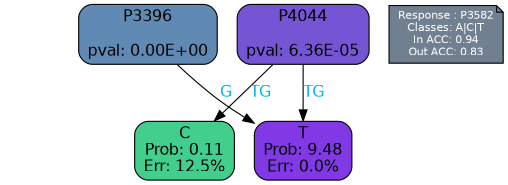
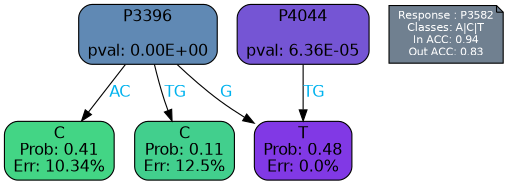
edge "P4044 pval: 6.36E-05" -> "C Prob: 0.11 Err: 12.5%": now "P3396 pval: 0.00E+00" -> "C Prob: 0.11 Err: 12.5%"
node "C Prob: 0.41 Err: 10.34%": added
node "T Prob: 9.48 Err: 0.0%": label "T Prob: 9.48 Err: 0.0%" -> "T Prob: 0.48 Err: 0.0%"
